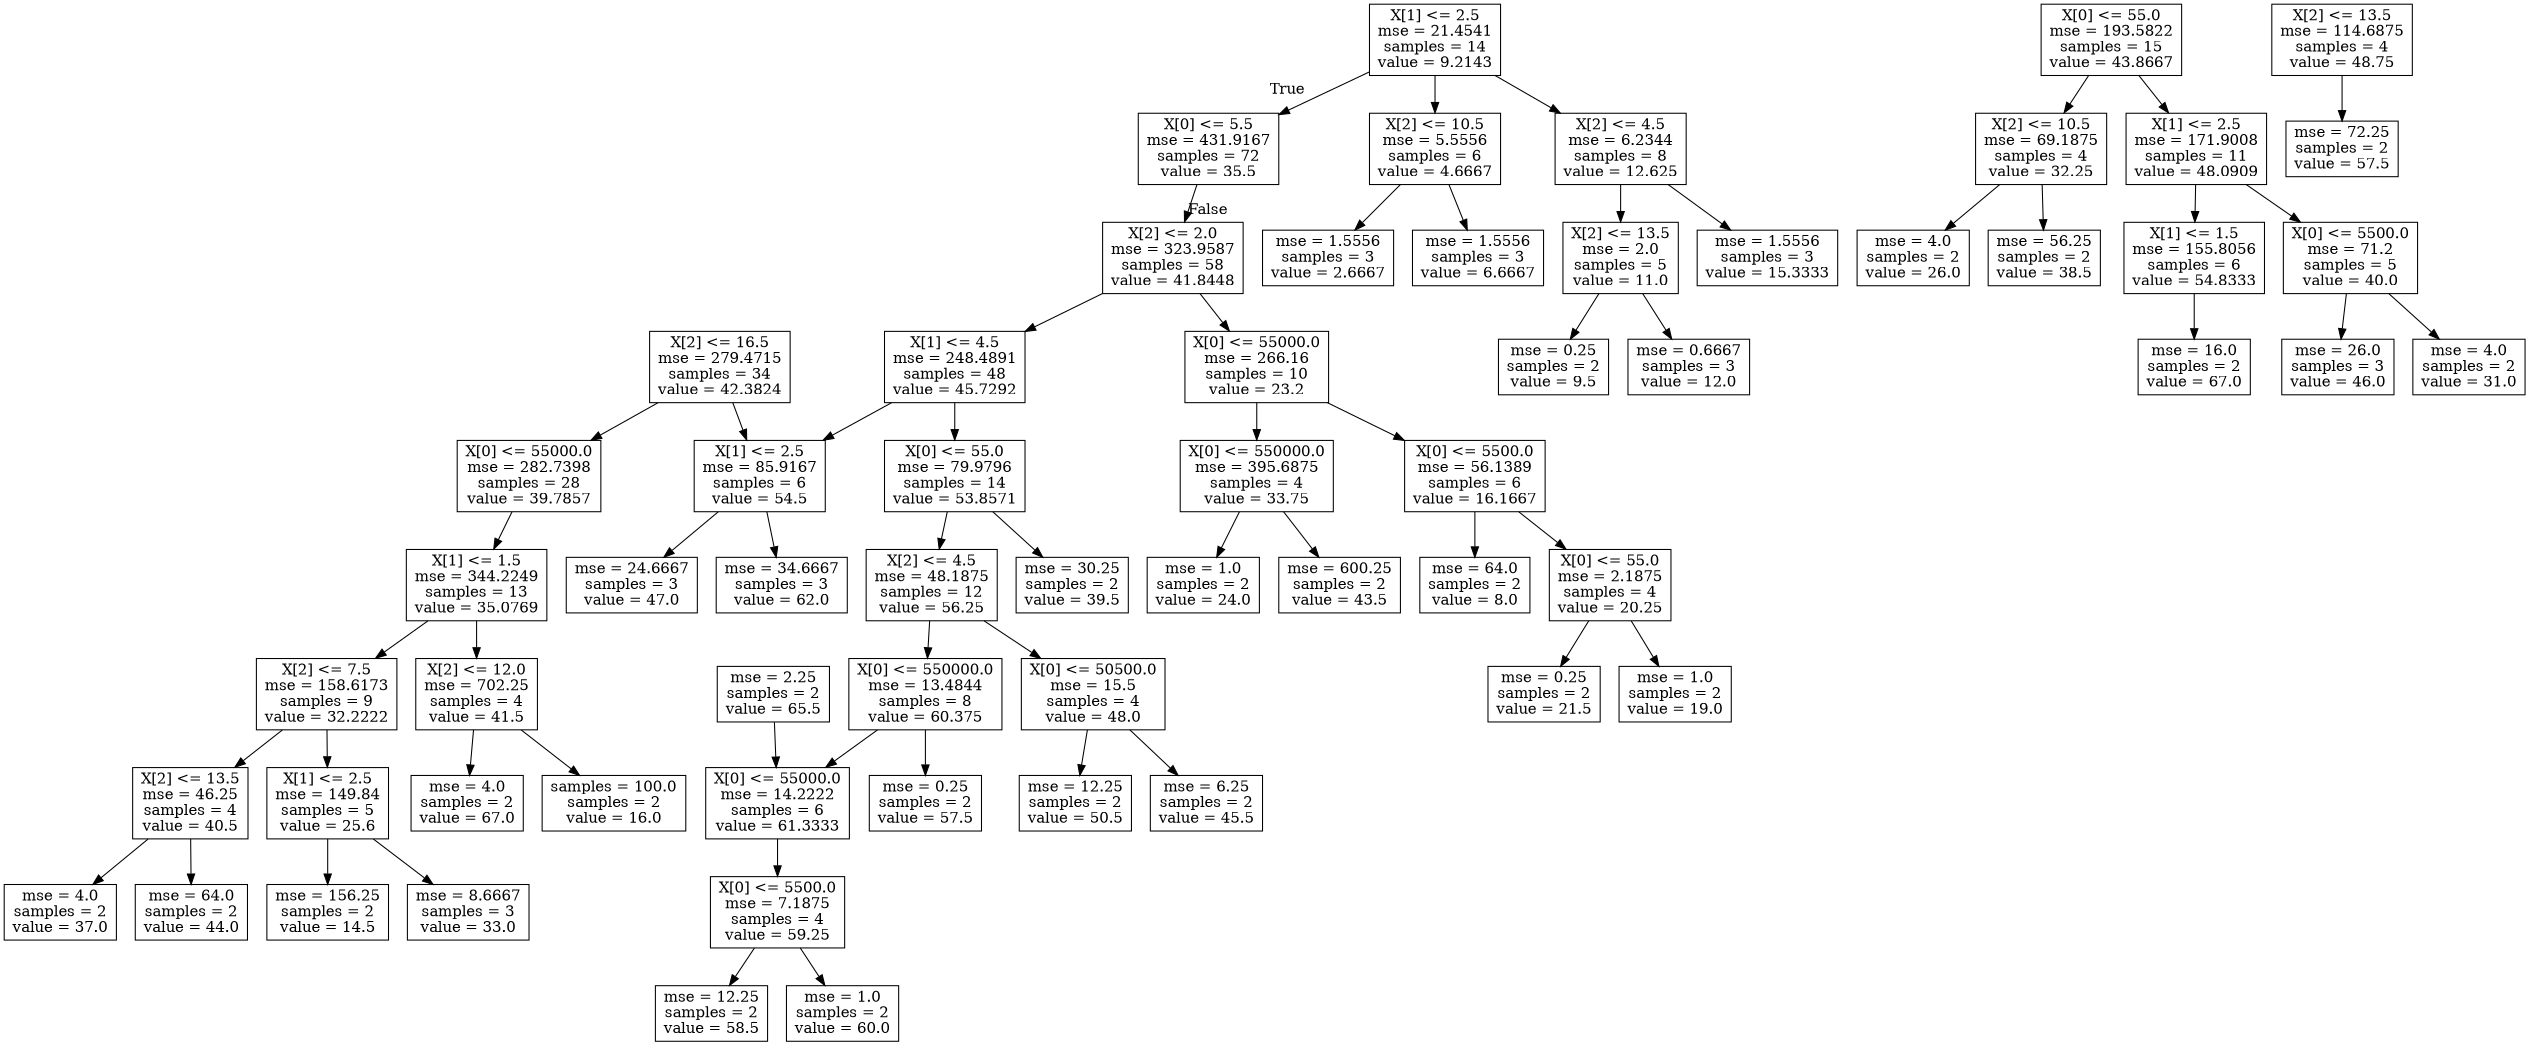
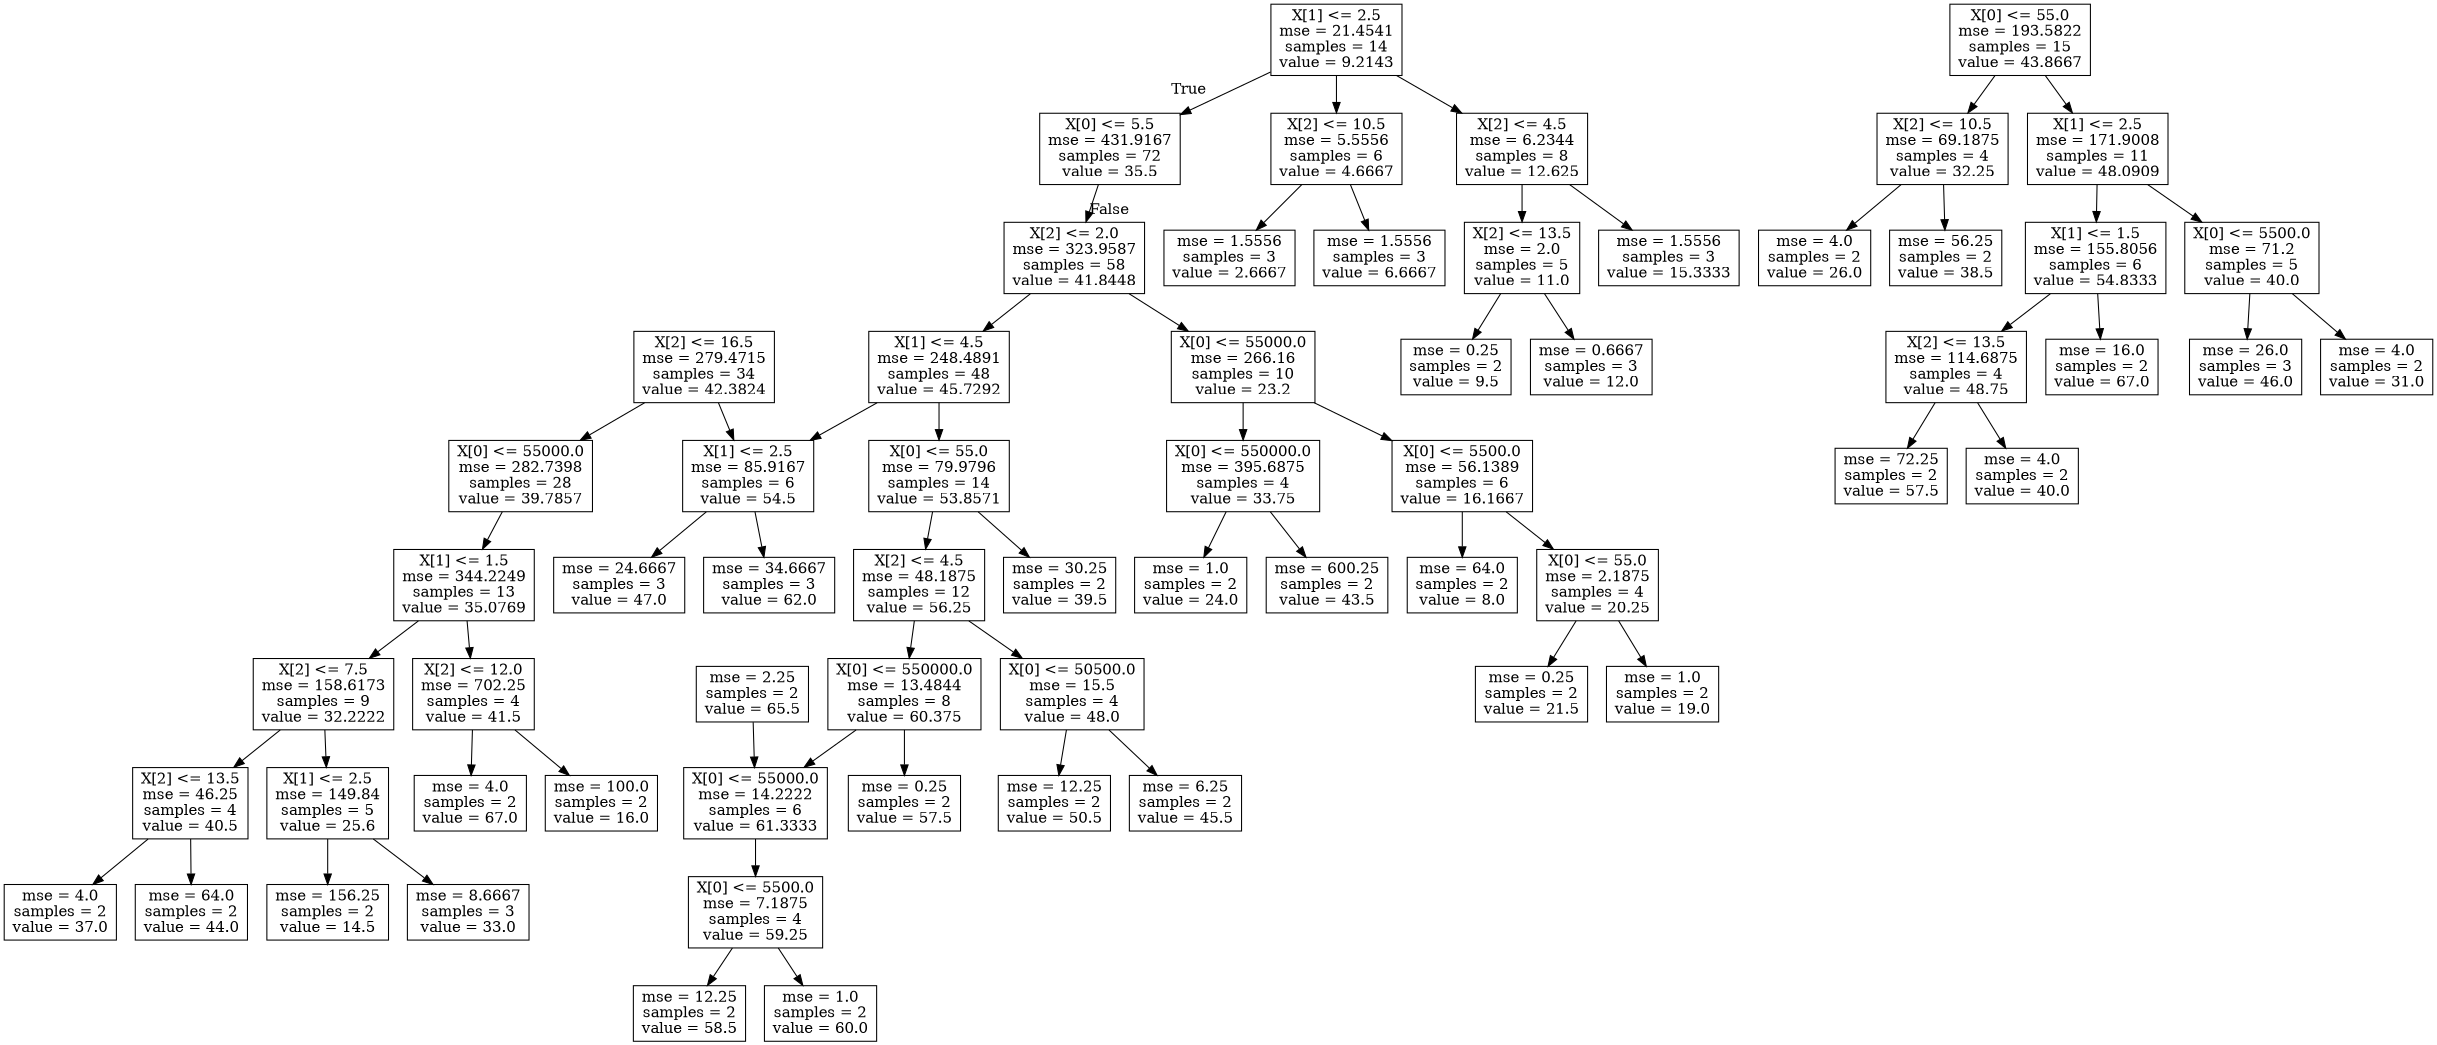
edge "X[1] <= 1.5 mse = 155.8056 samples = 6 value = 54.8333" -> "X[2] <= 13.5 mse = 114.6875 samples = 4 value = 48.75": added
node "mse = 4.0 samples = 2 value = 40.0": added
node "samples = 100.0 samples = 2 value = 16.0": label "samples = 100.0 samples = 2 value = 16.0" -> "mse = 100.0 samples = 2 value = 16.0"
